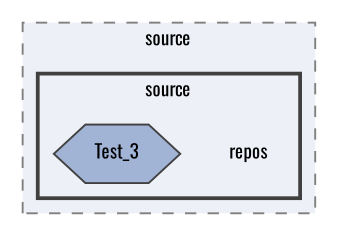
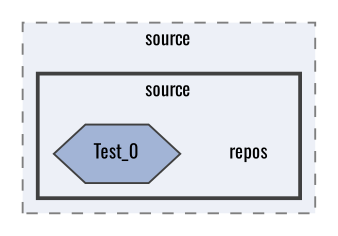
node "Test_3": label "Test_3" -> "Test_0"
